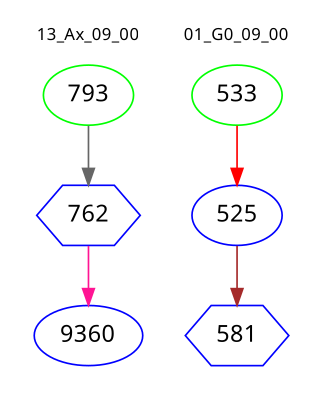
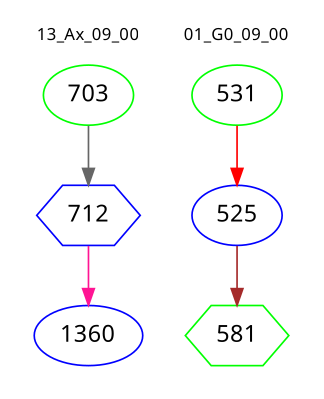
node "793": label "793" -> "703"
node "533": label "533" -> "531"
node "762": label "762" -> "712"
node "9360": label "9360" -> "1360"
node "581": color blue -> green
